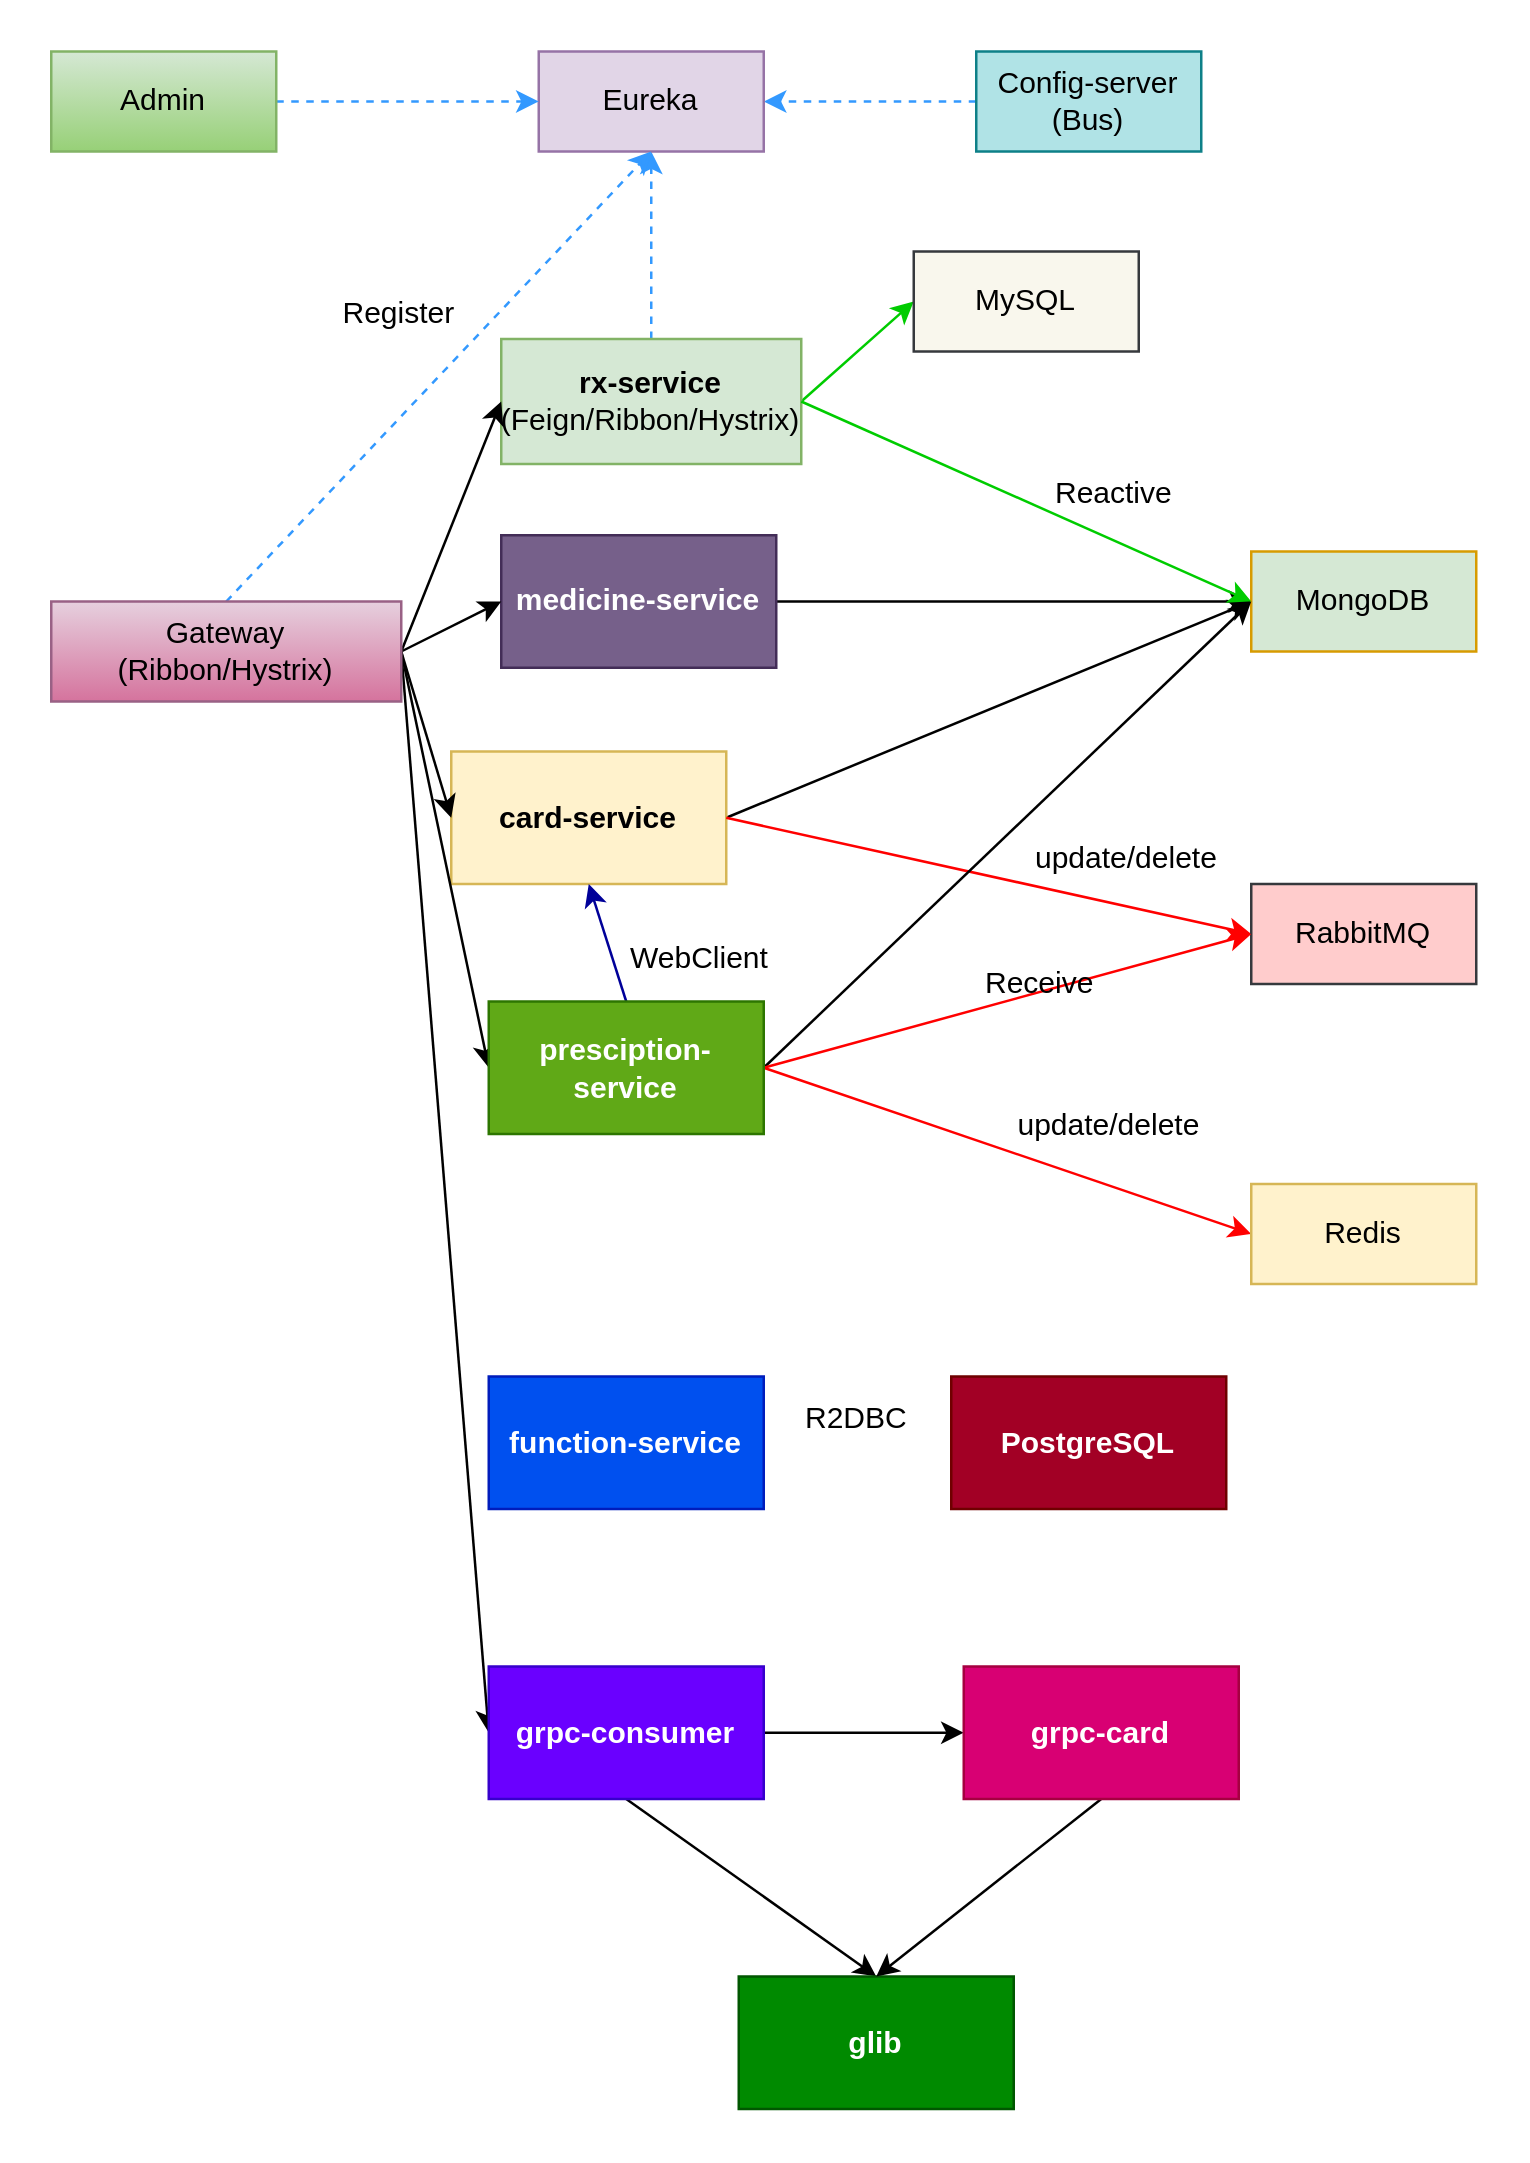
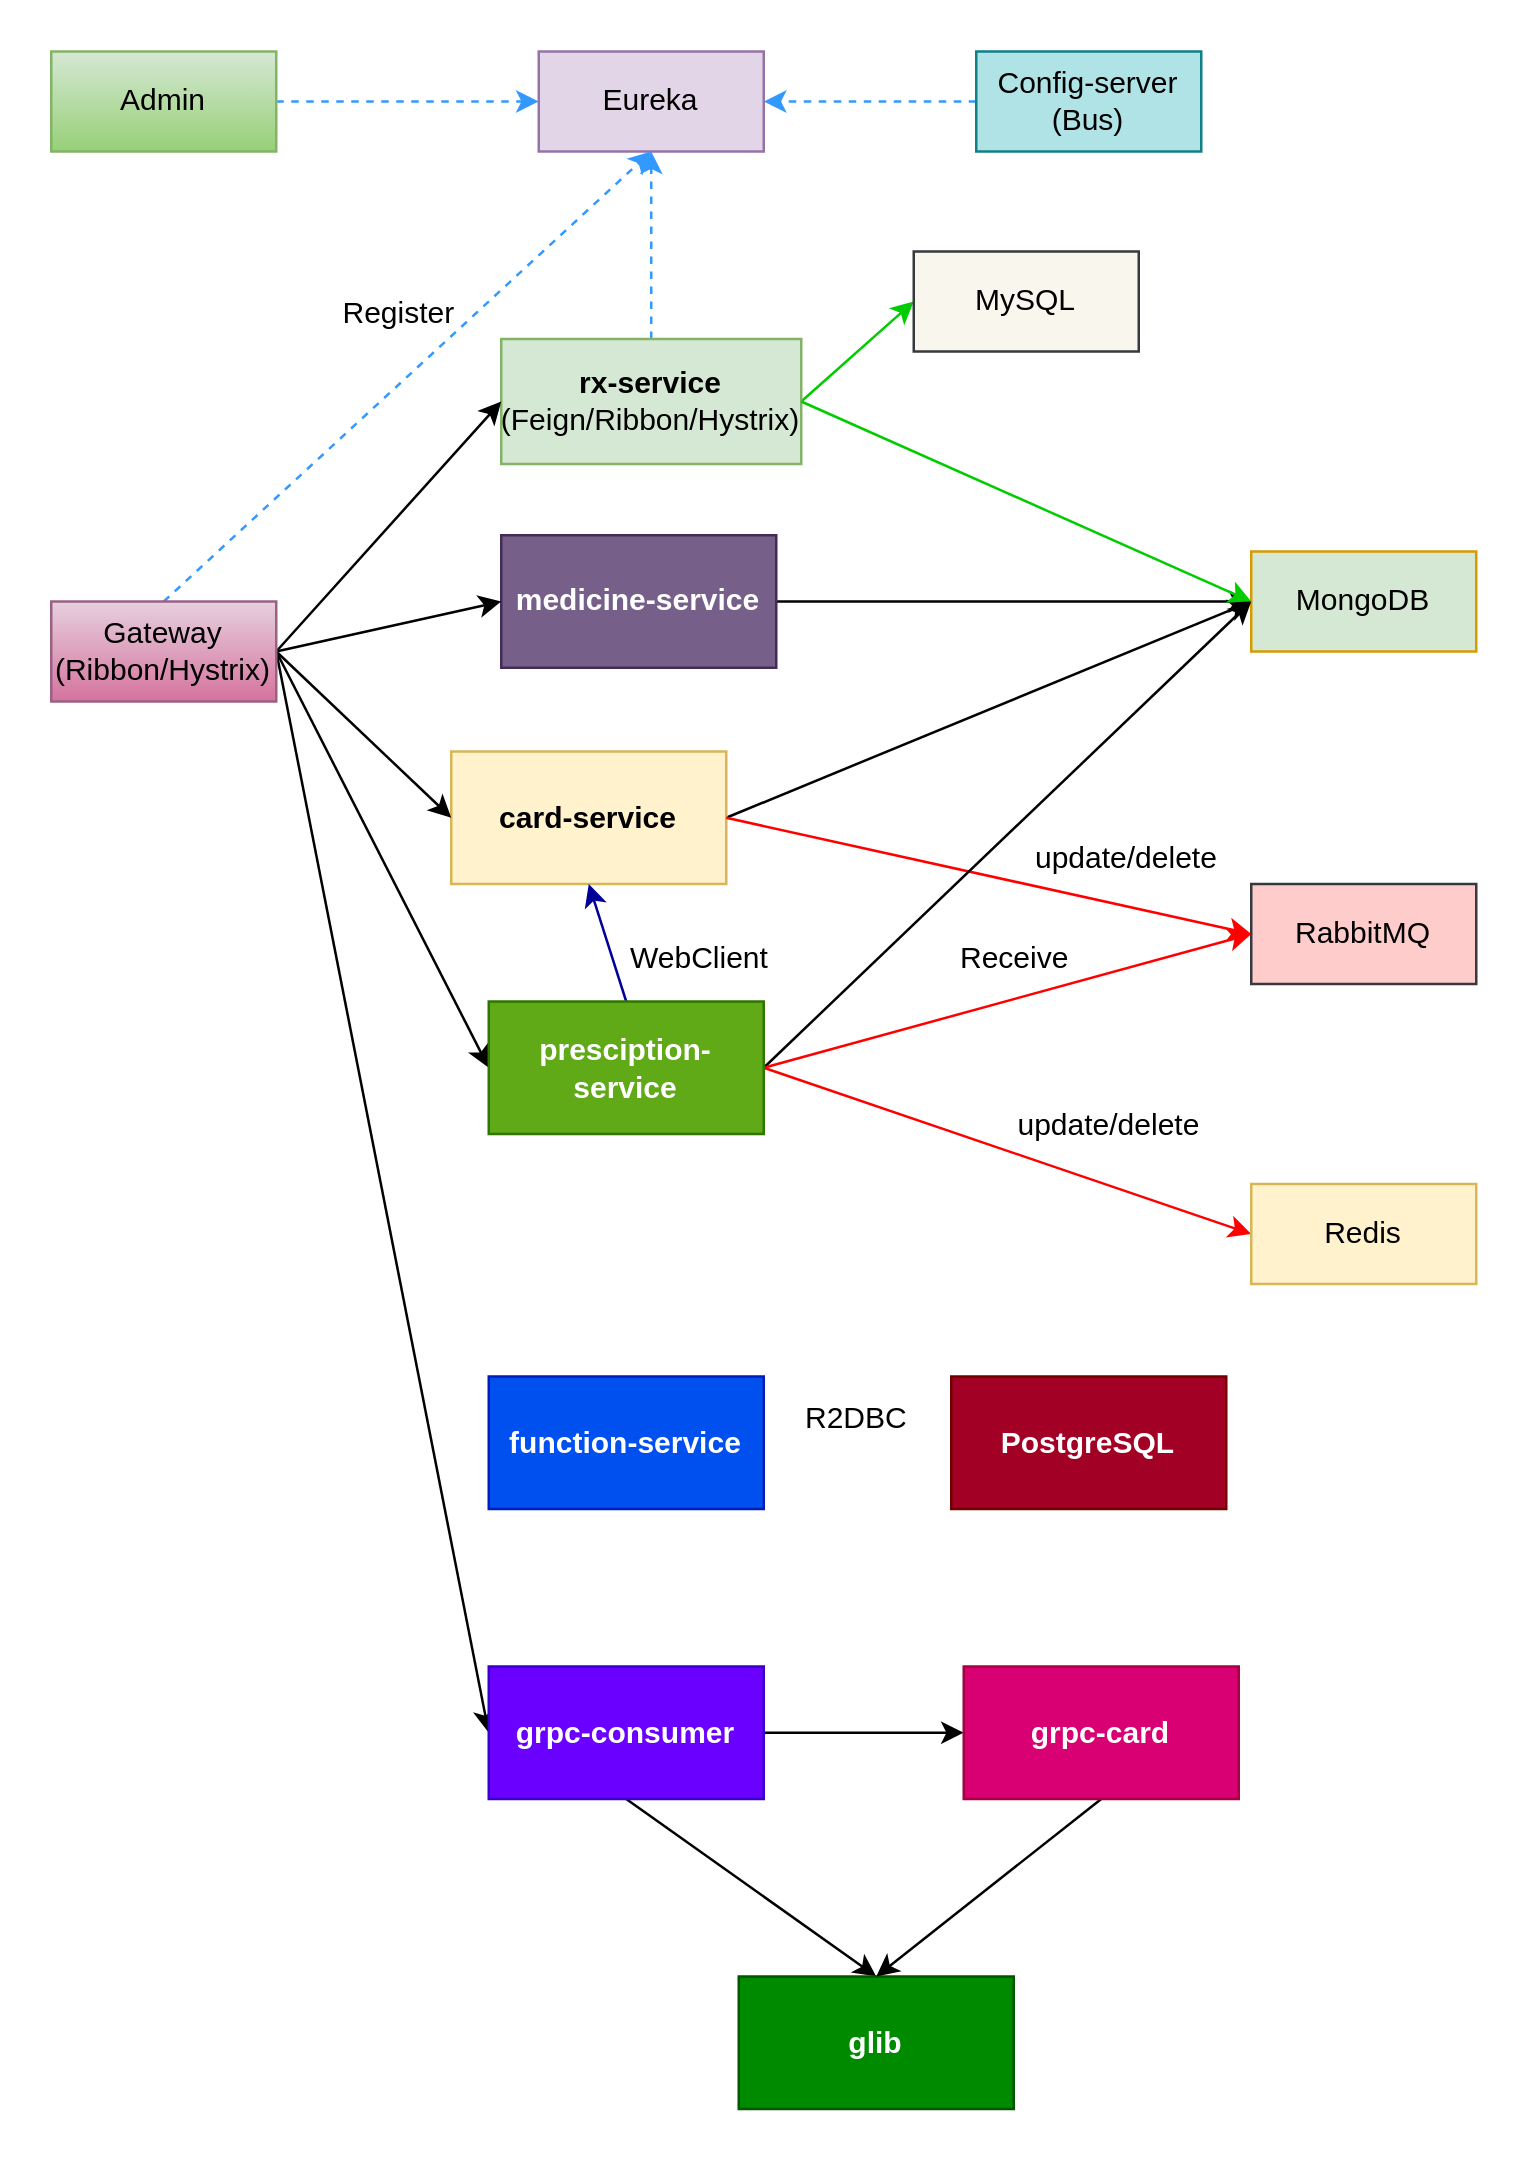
node "Reactive": removed
node "Gateway (Ribbon/Hystrix)": size 350x100 -> 225x100
node "Receive": moved (1056, 984) -> (1031, 959)
